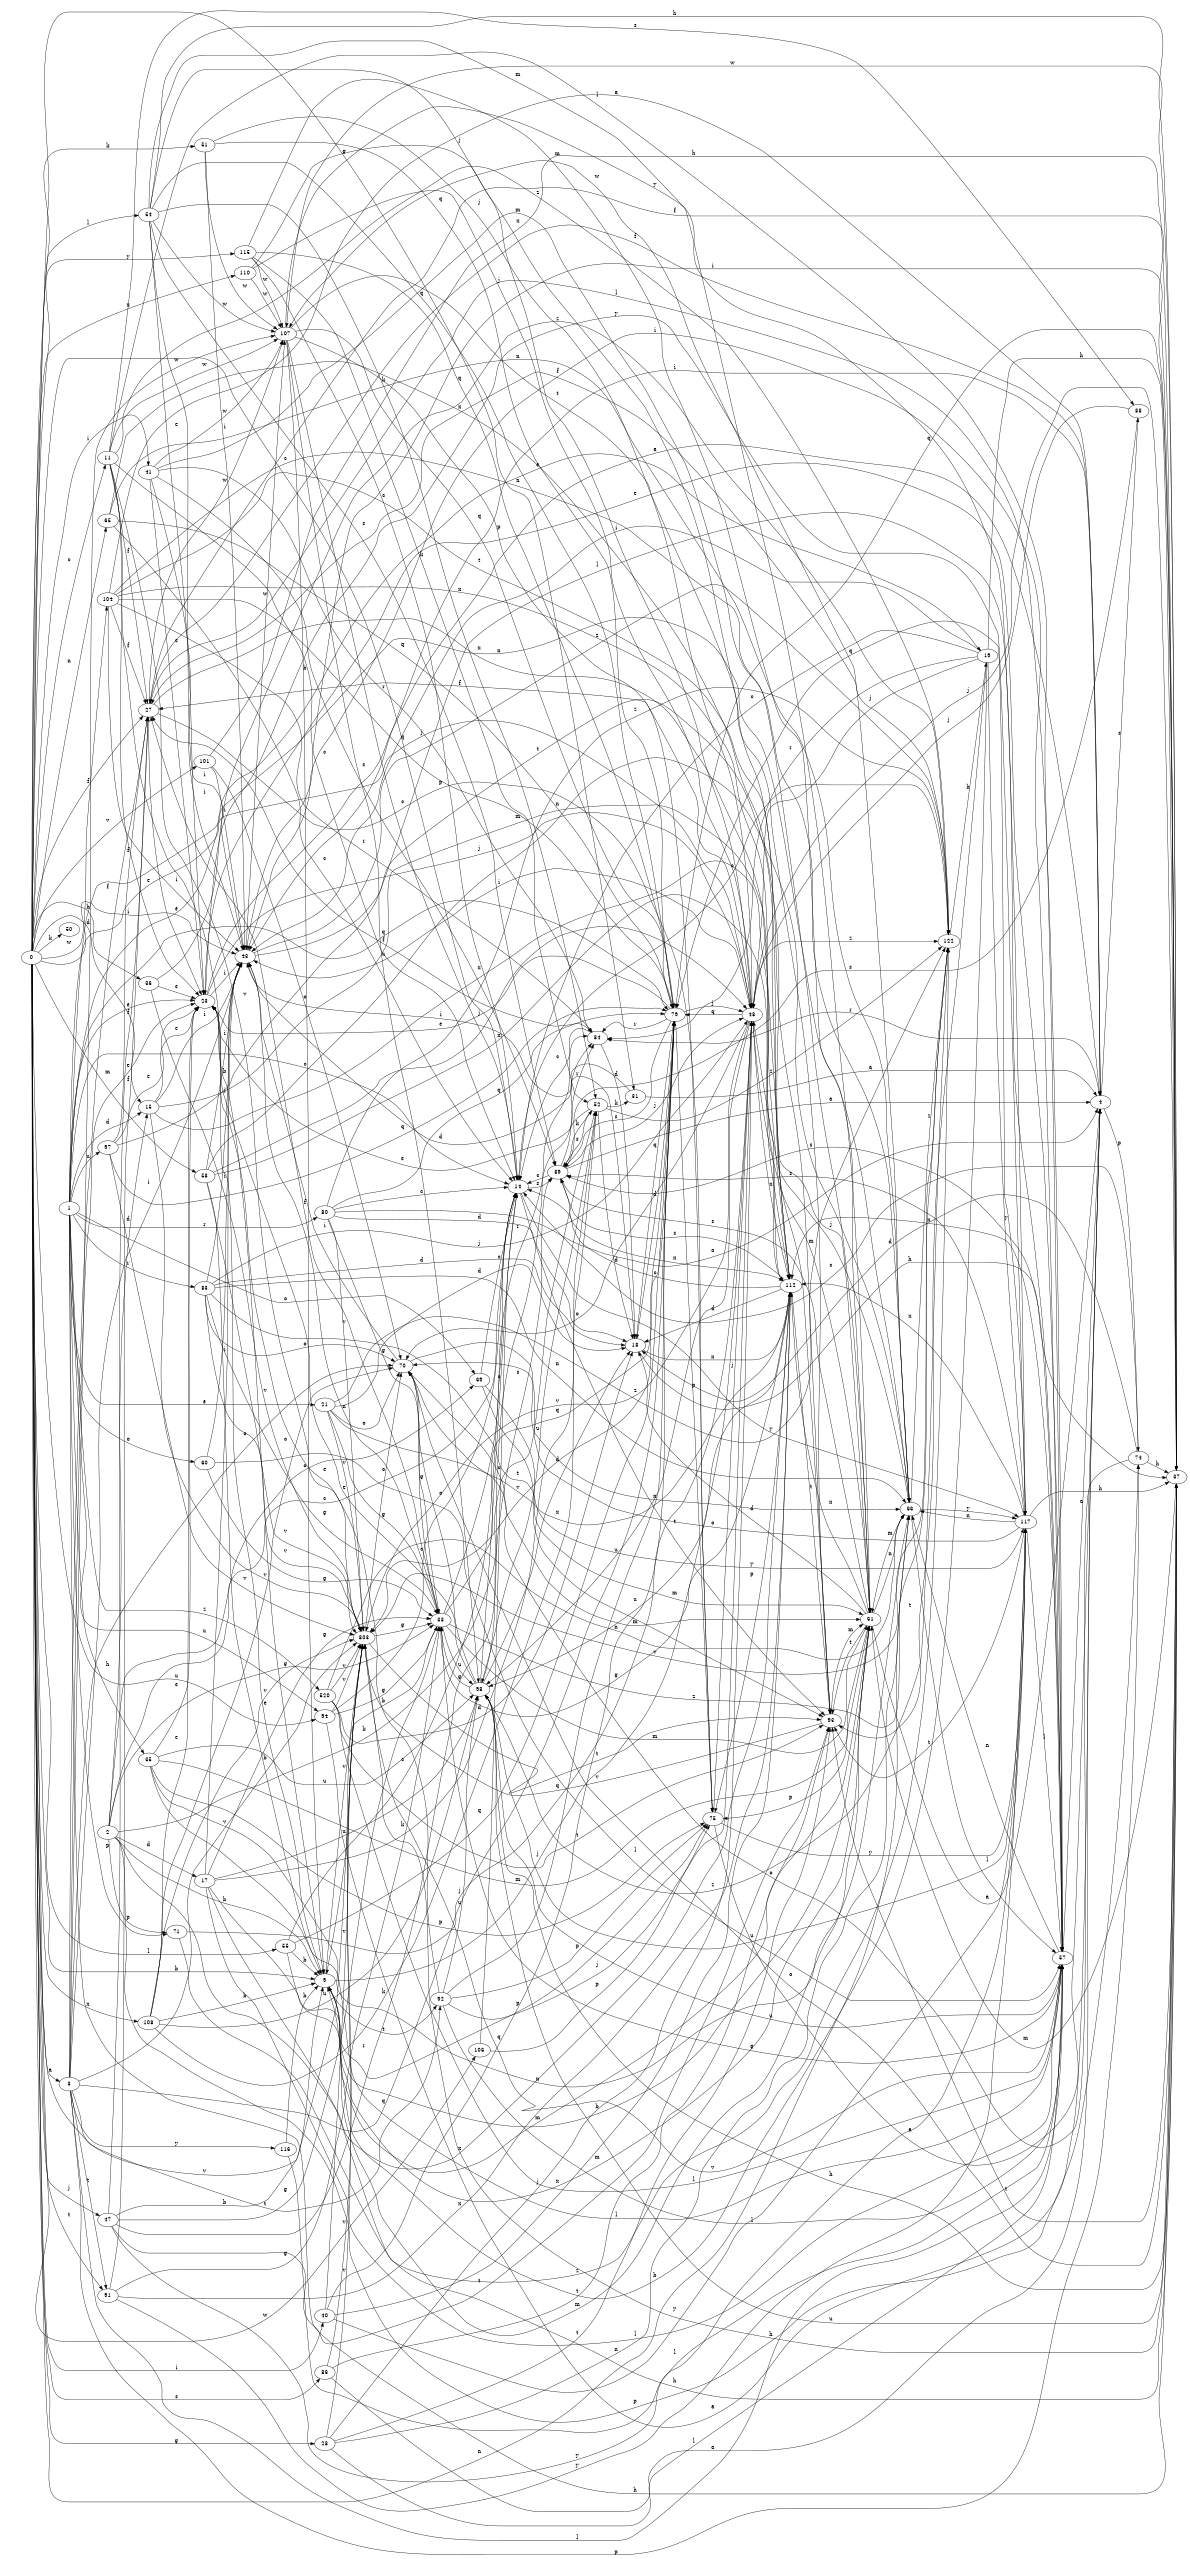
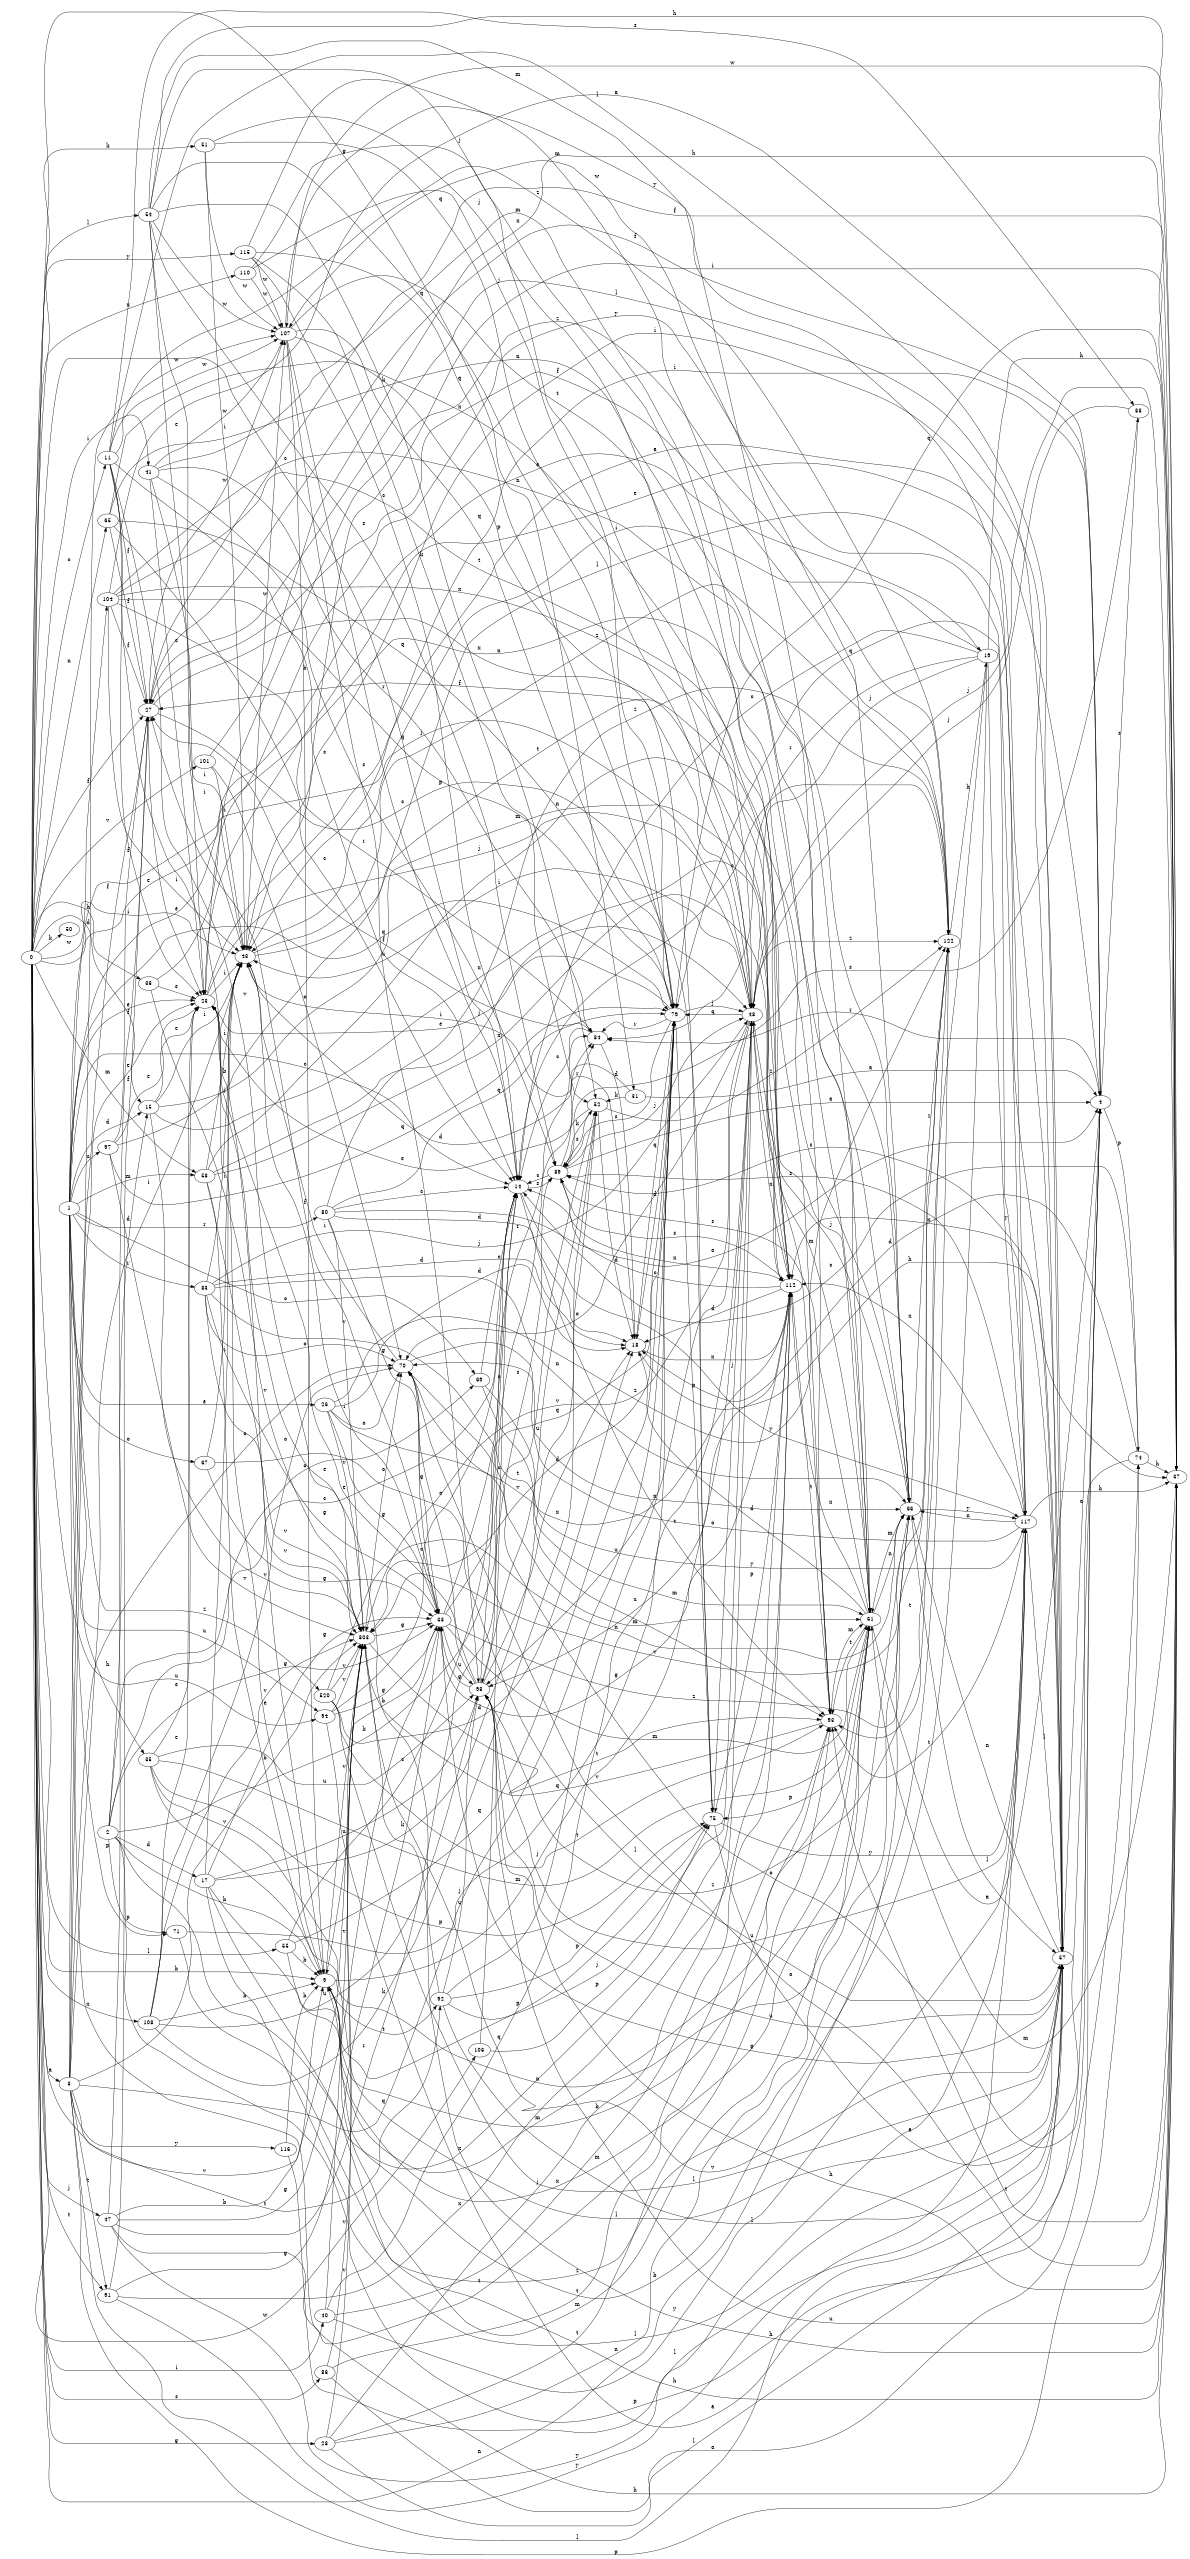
edge "65" -> "27": added, label "f"
edge "52" -> "31": reversed
edge "1" -> "58": added, label "m"
node "21": label "21" -> "26"
edge "33" -> "43": label "n" -> "i"
node "60": label "60" -> "67"
